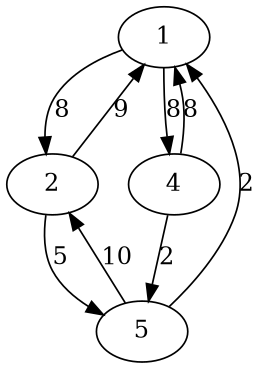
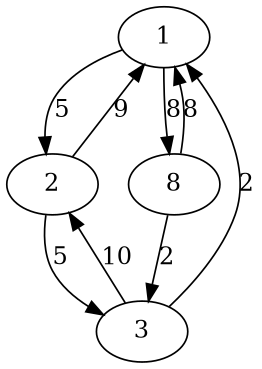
edge "1" -> "2": label "8" -> "5"
node "4": label "4" -> "8"
node "5": label "5" -> "3"
